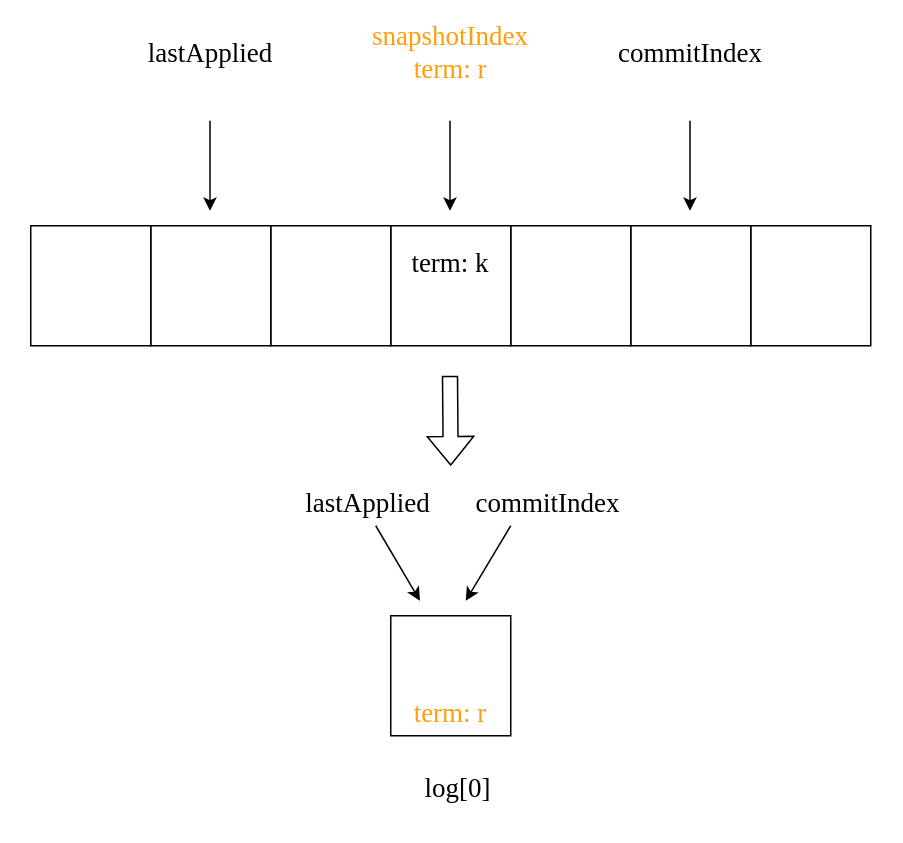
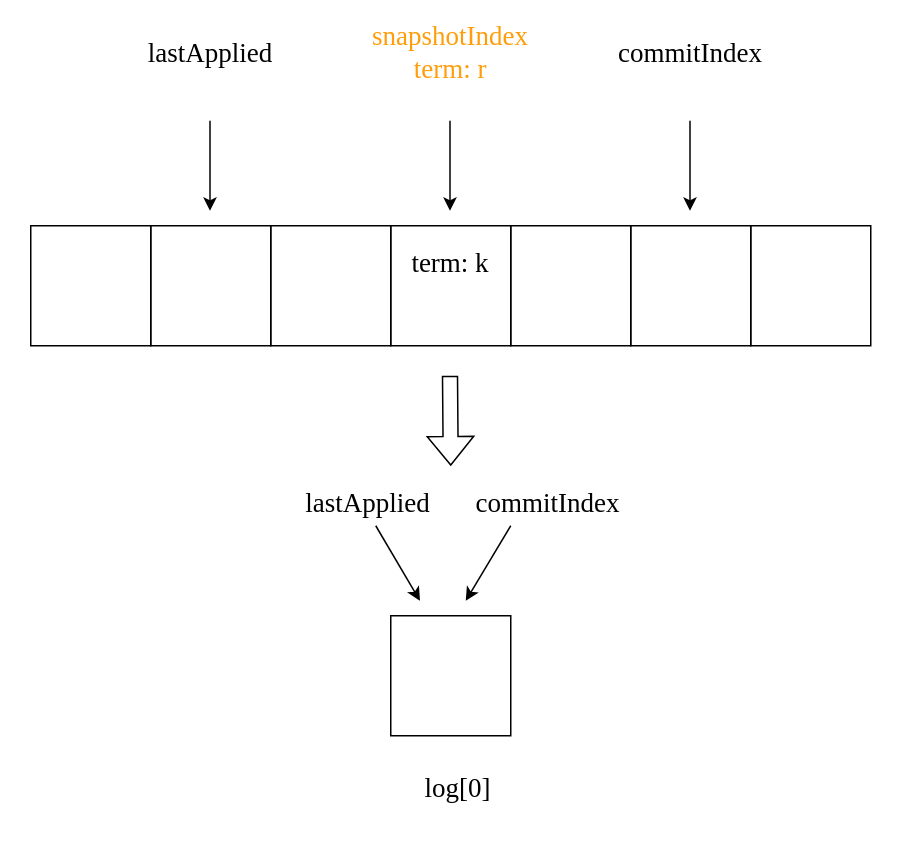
node "term: r": removed
